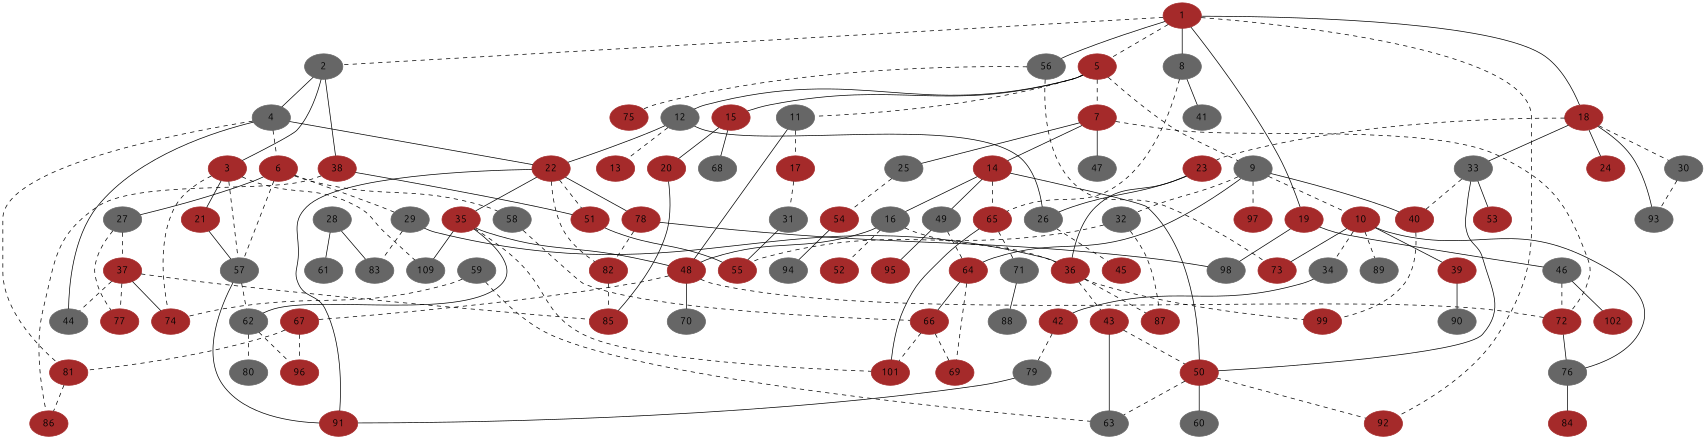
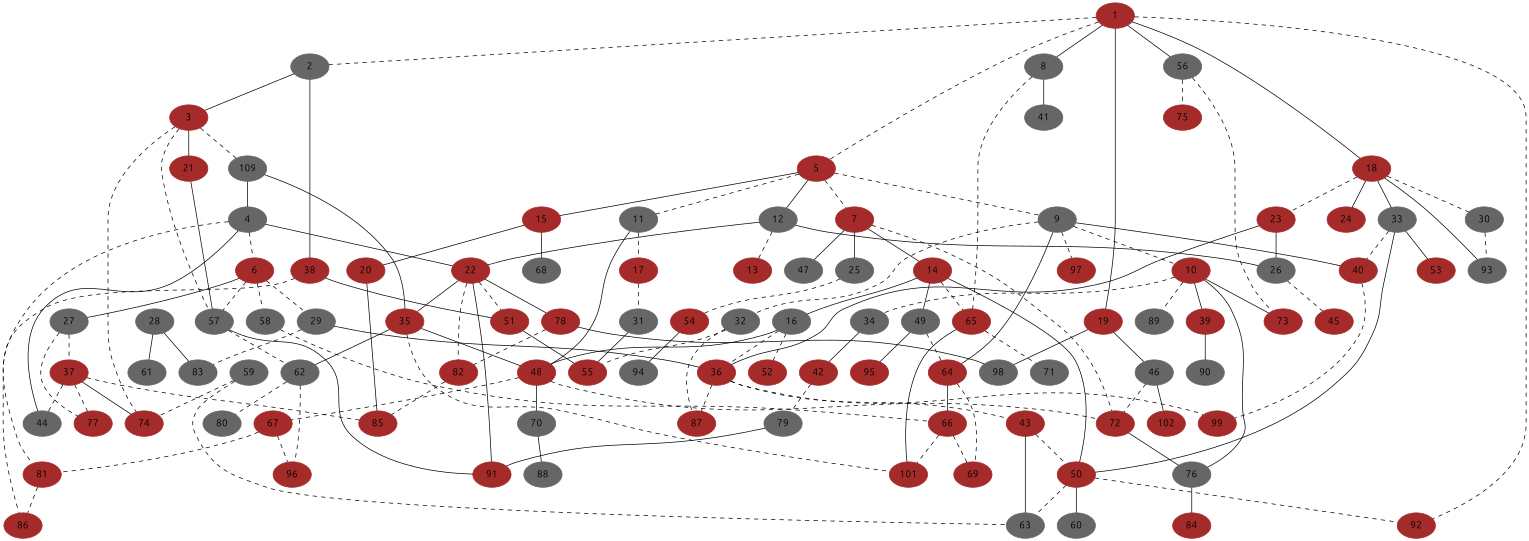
edge "2" -- "4": now "109" -- "4"
edge "71" -- "88": now "70" -- "88"
